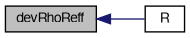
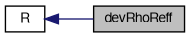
edge "R" -> "devRhoReff": reversed
